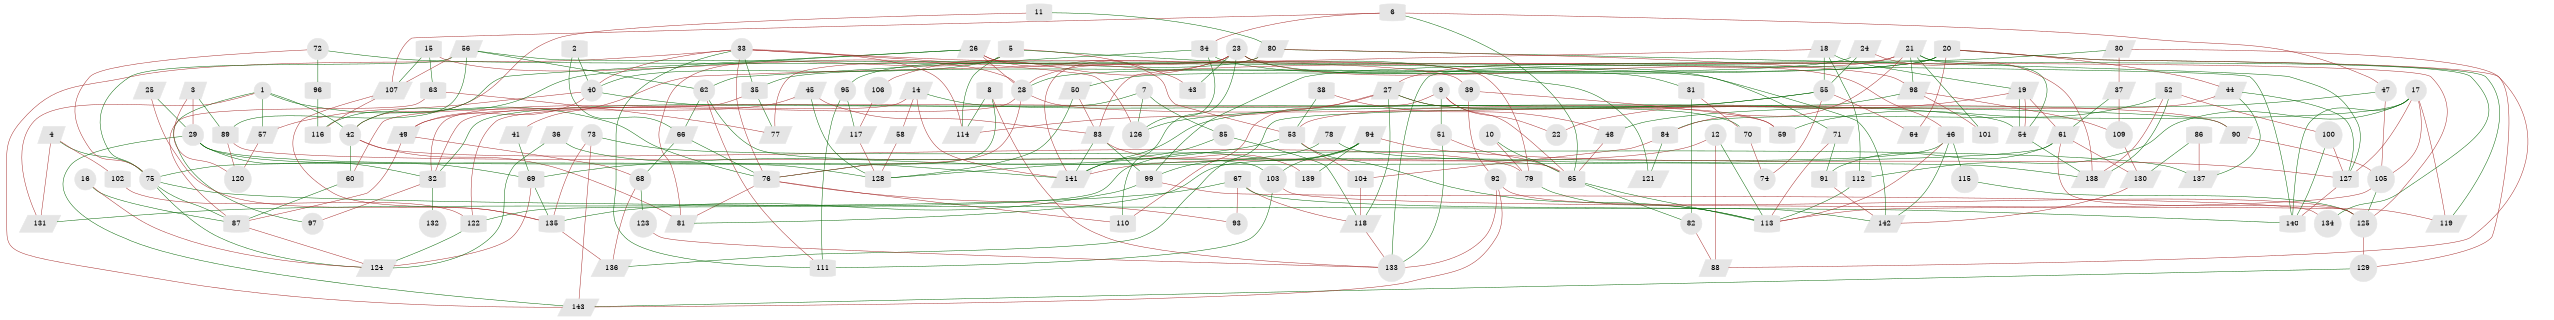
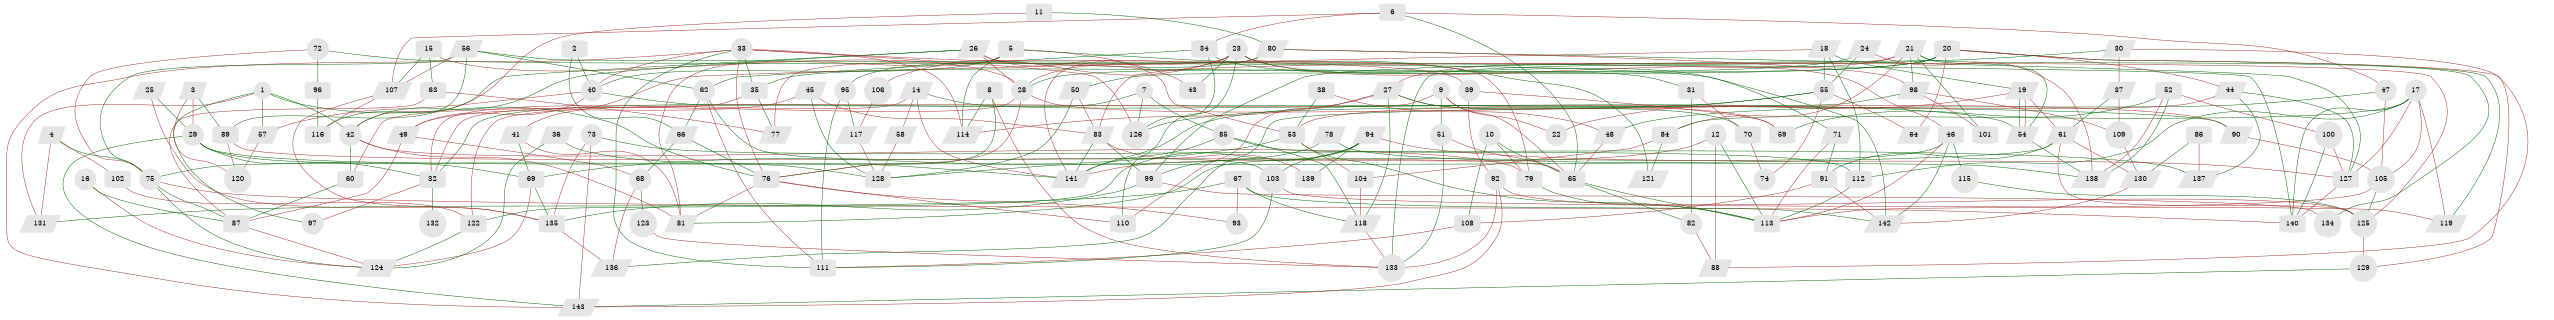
edge "41" -- "81": added
edge "85" -- "112": added
edge "75" -- "140": color darkgreen -> brown
edge "67" -- "118": color brown -> darkgreen
node "108": added
